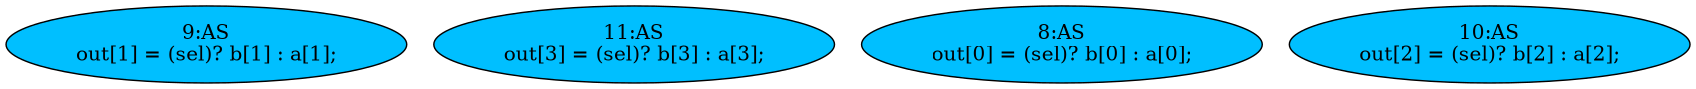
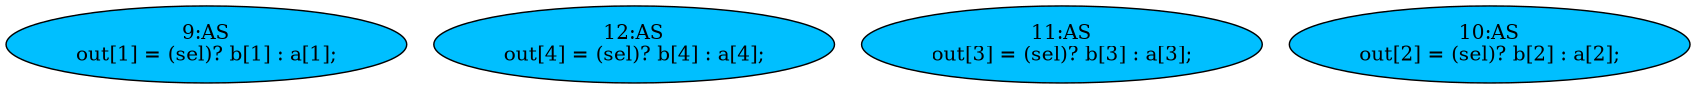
node "12:AS out[4] = (sel)? b[4] : a[4];": added
node "8:AS out[0] = (sel)? b[0] : a[0];": removed
